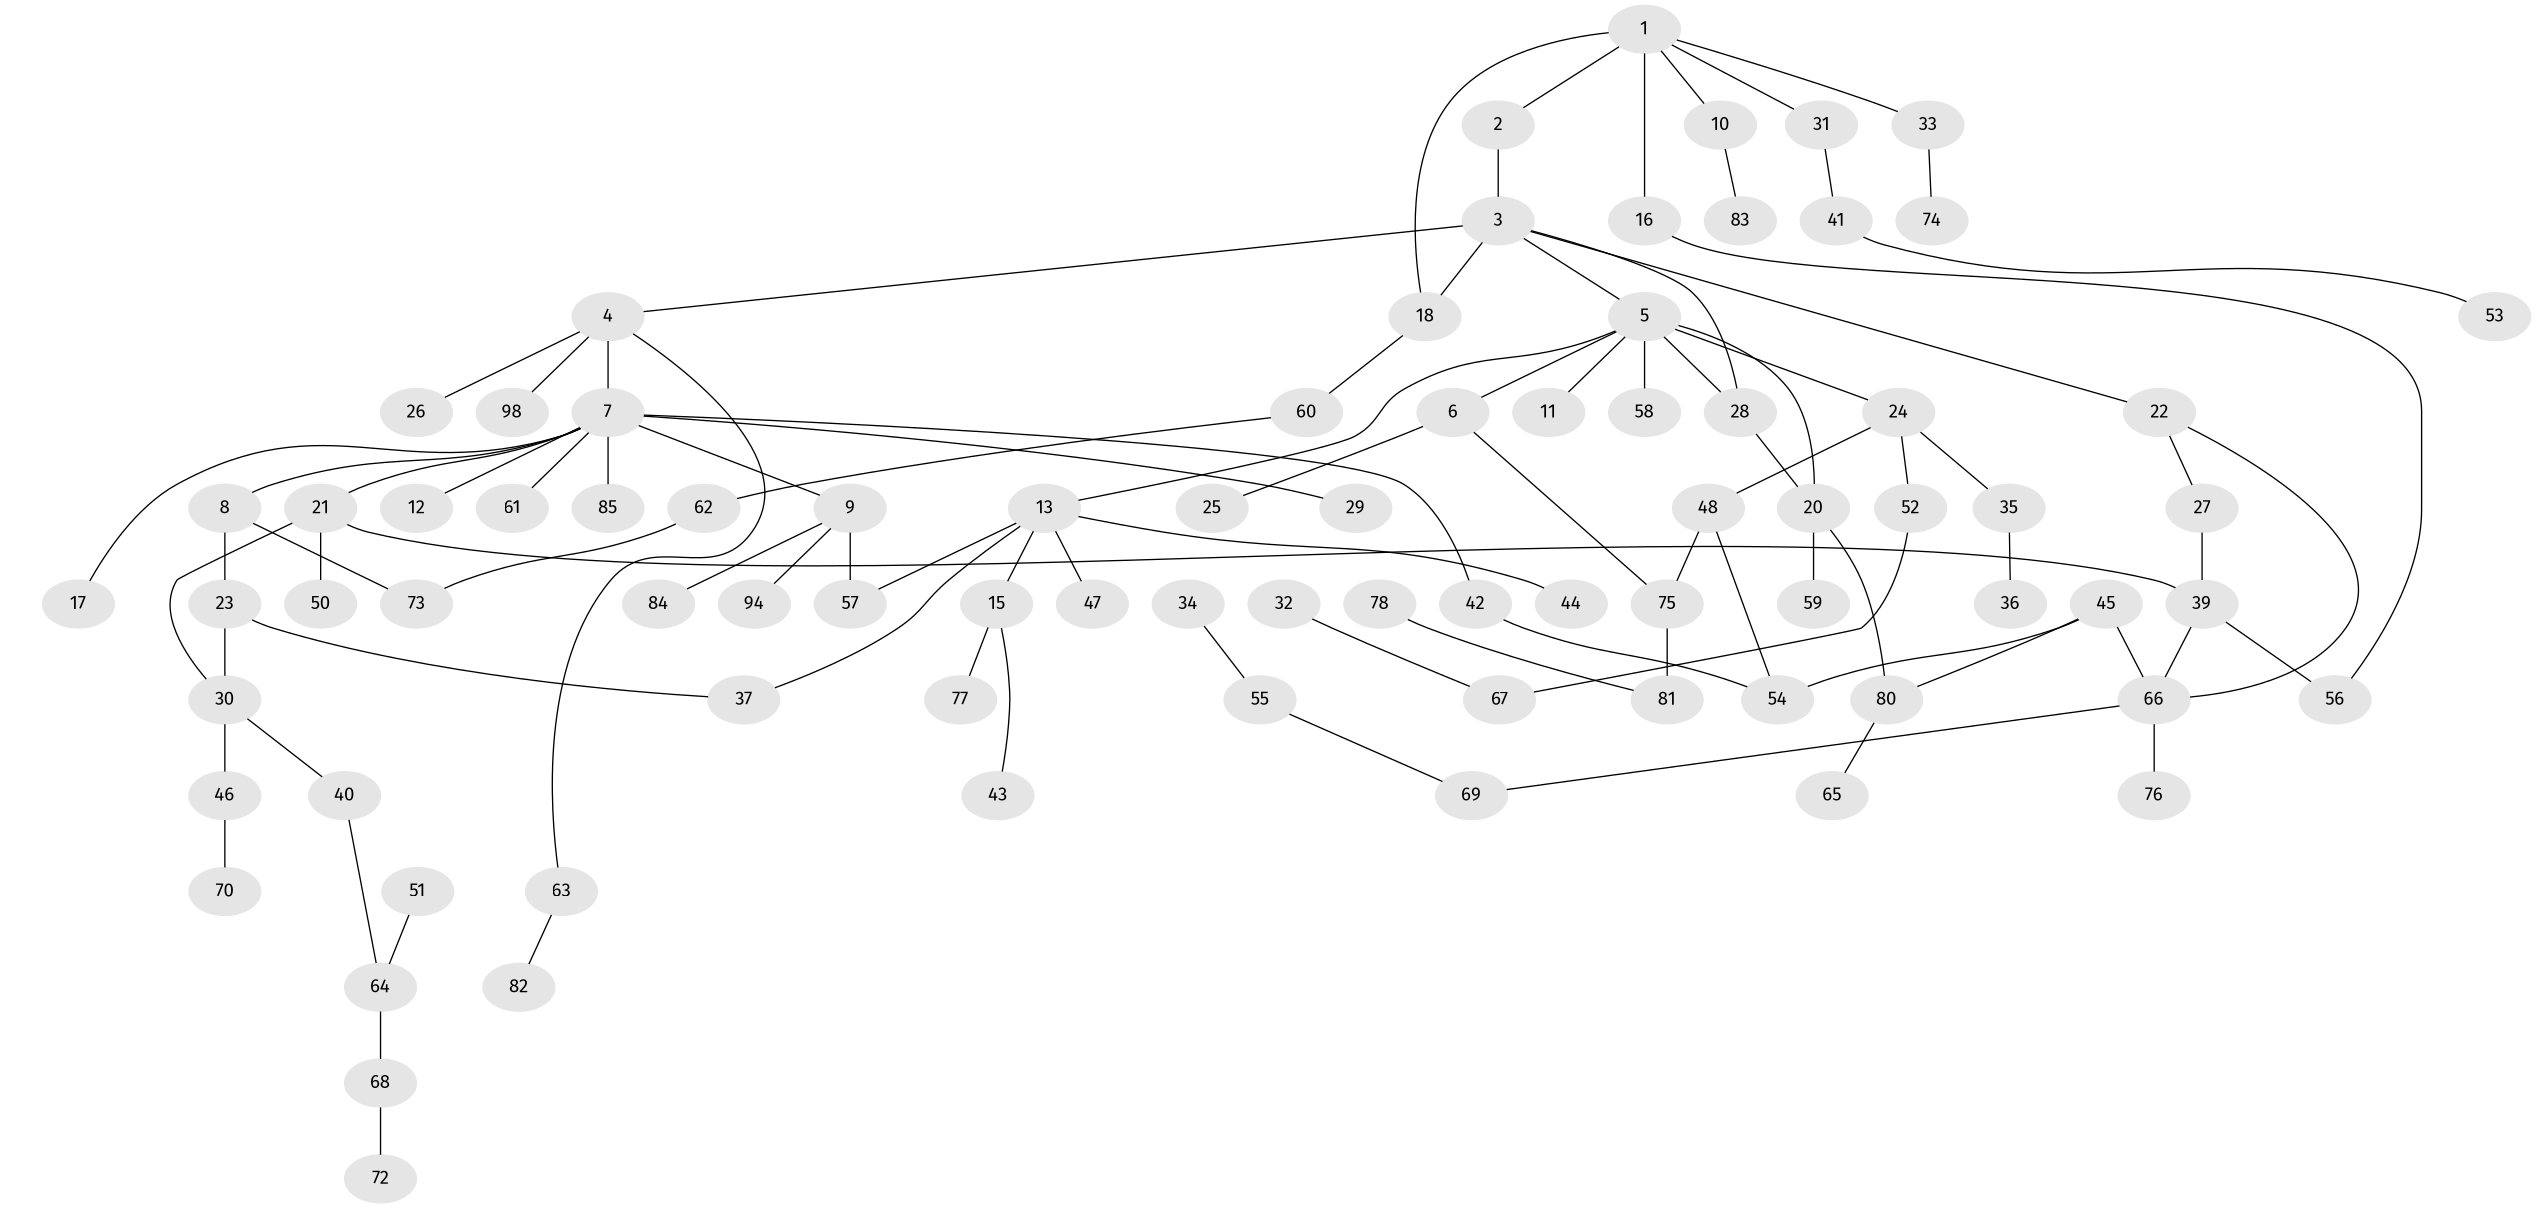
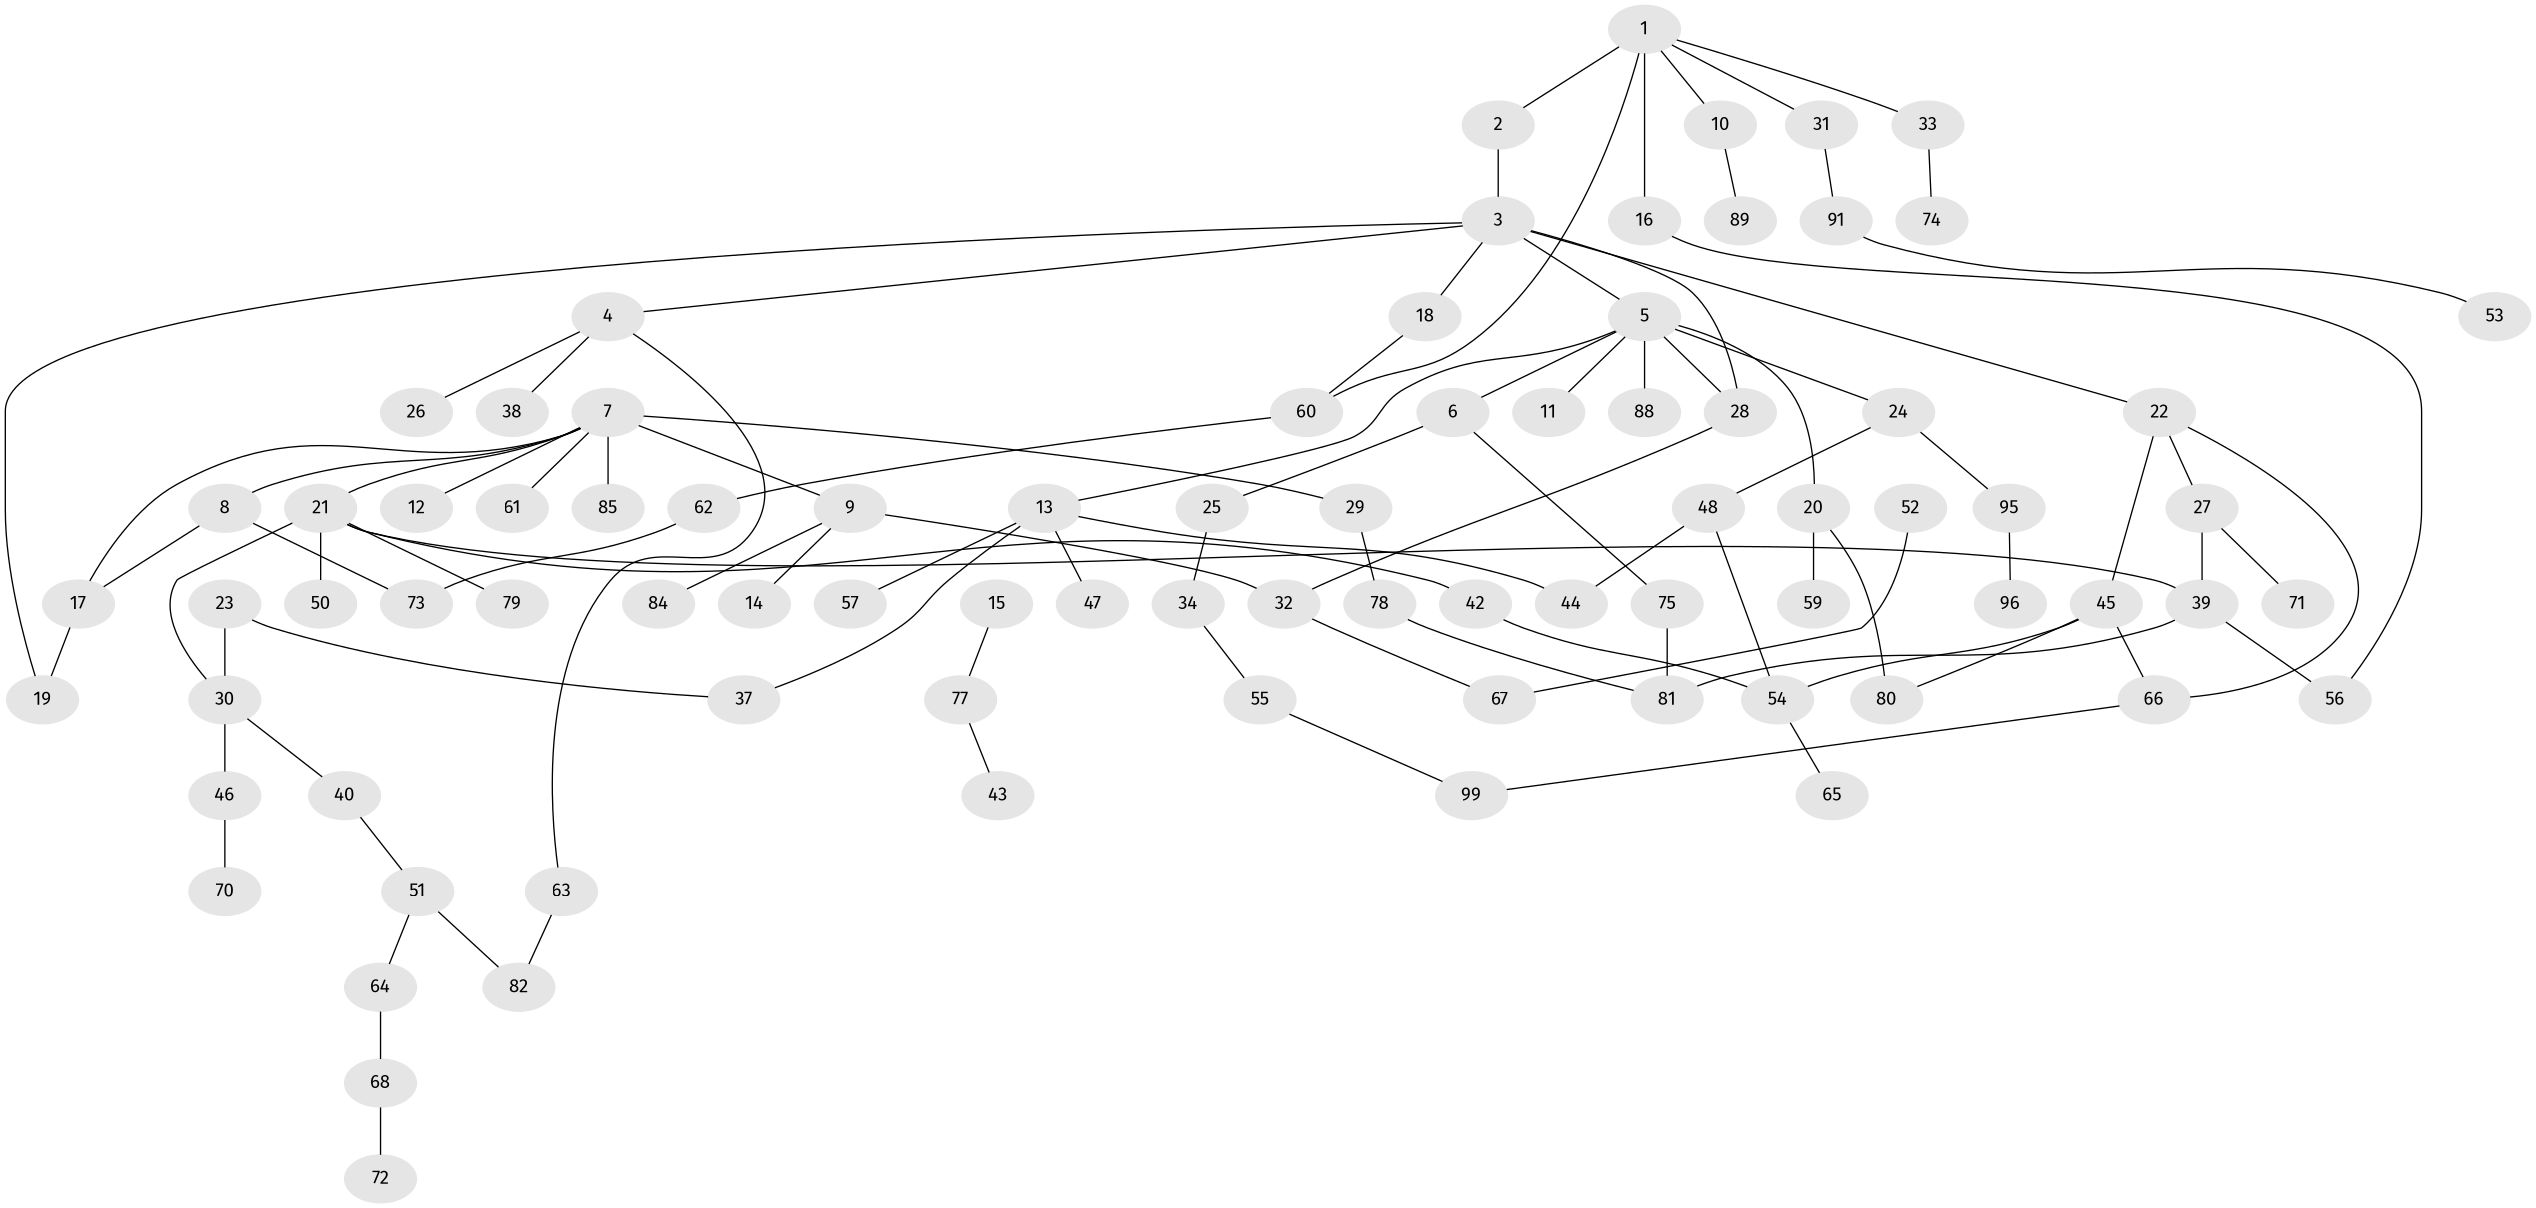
edge "1" -- "18": now "1" -- "60"
node "83": label "83" -> "89"
node "41": label "41" -> "91"
edge "4" -- "7": removed
node "98": label "98" -> "38"
node "58": label "58" -> "88"
edge "7" -- "42": now "21" -- "42"
edge "28" -- "20": now "28" -- "32"
edge "24" -- "52": removed
node "35": label "35" -> "95"
edge "22" -- "45": added
edge "13" -- "15": removed
edge "9" -- "57": now "9" -- "32"
edge "25" -- "34": added
edge "29" -- "78": added
edge "48" -- "75": now "48" -- "44"
edge "8" -- "23": now "8" -- "17"
node "79": added
node "94": label "94" -> "14"
node "36": label "36" -> "96"
node "71": added
edge "39" -- "66": now "39" -- "81"
node "19": added
edge "15" -- "43": now "77" -- "43"
edge "80" -- "65": now "54" -- "65"
node "69": label "69" -> "99"
node "76": removed
edge "40" -- "64": now "40" -- "51"
edge "51" -- "82": added
